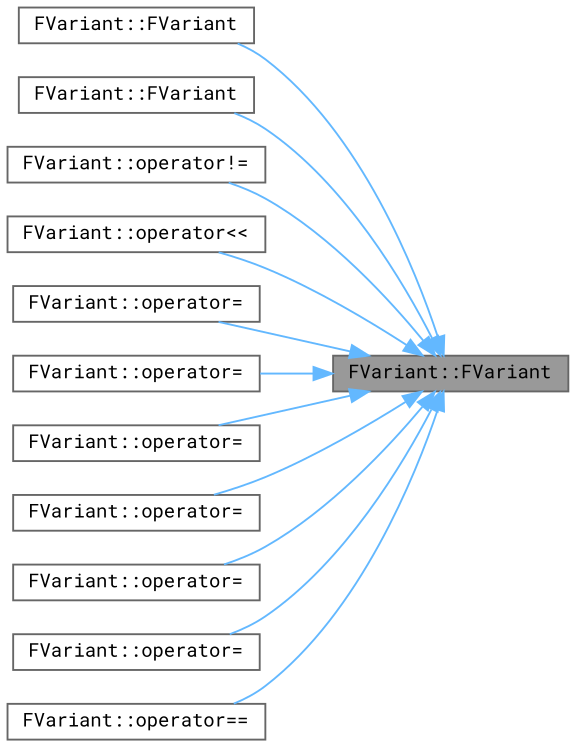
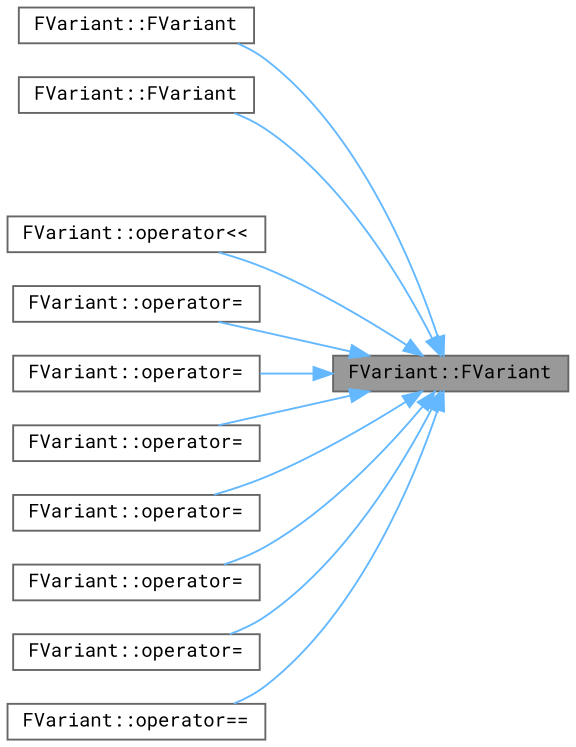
node "FVariant::operator!=": removed
